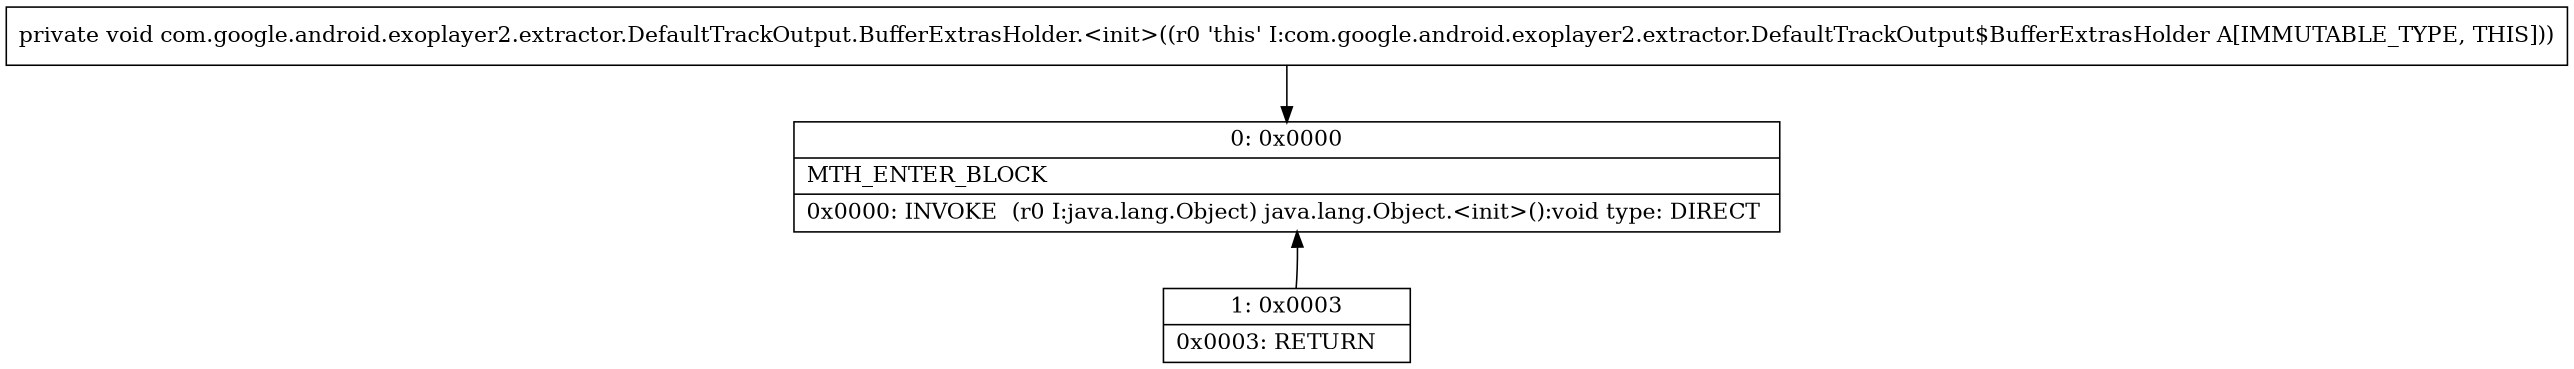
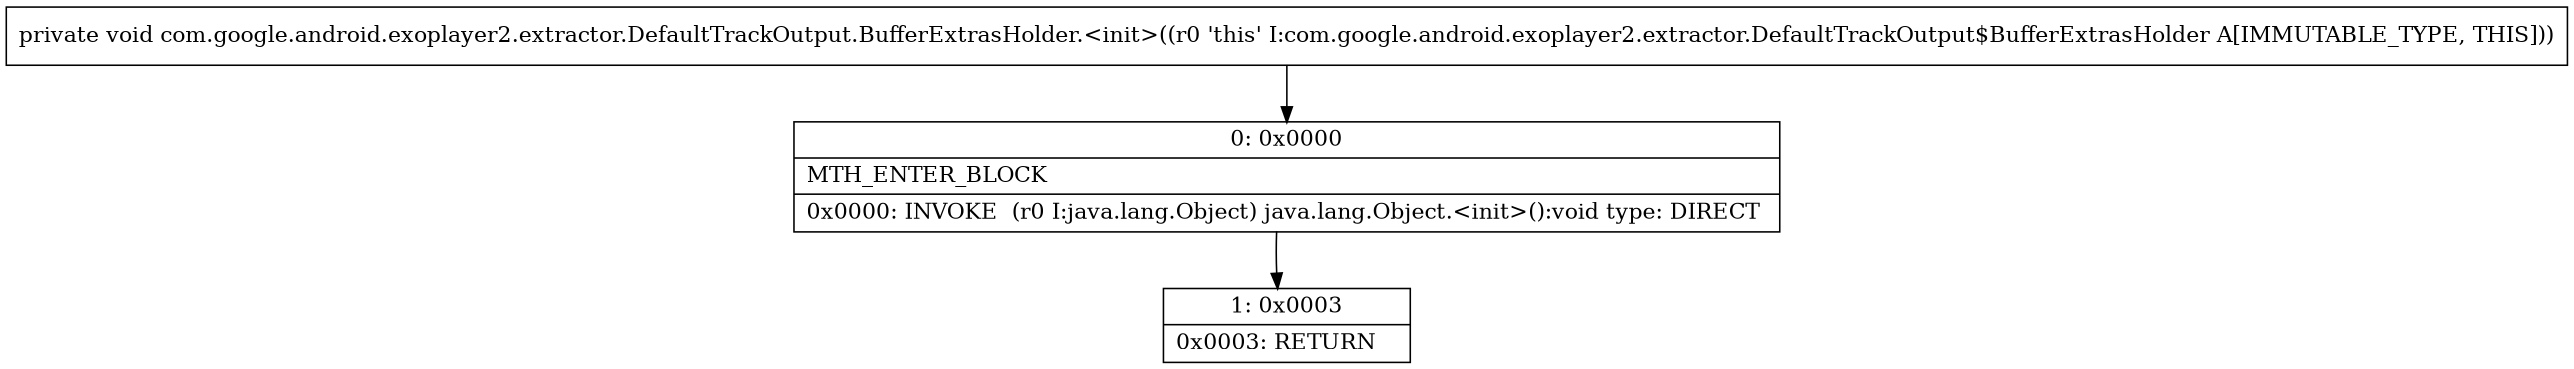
edge "1: 0x0003" -> "0: 0x0000": reversed
